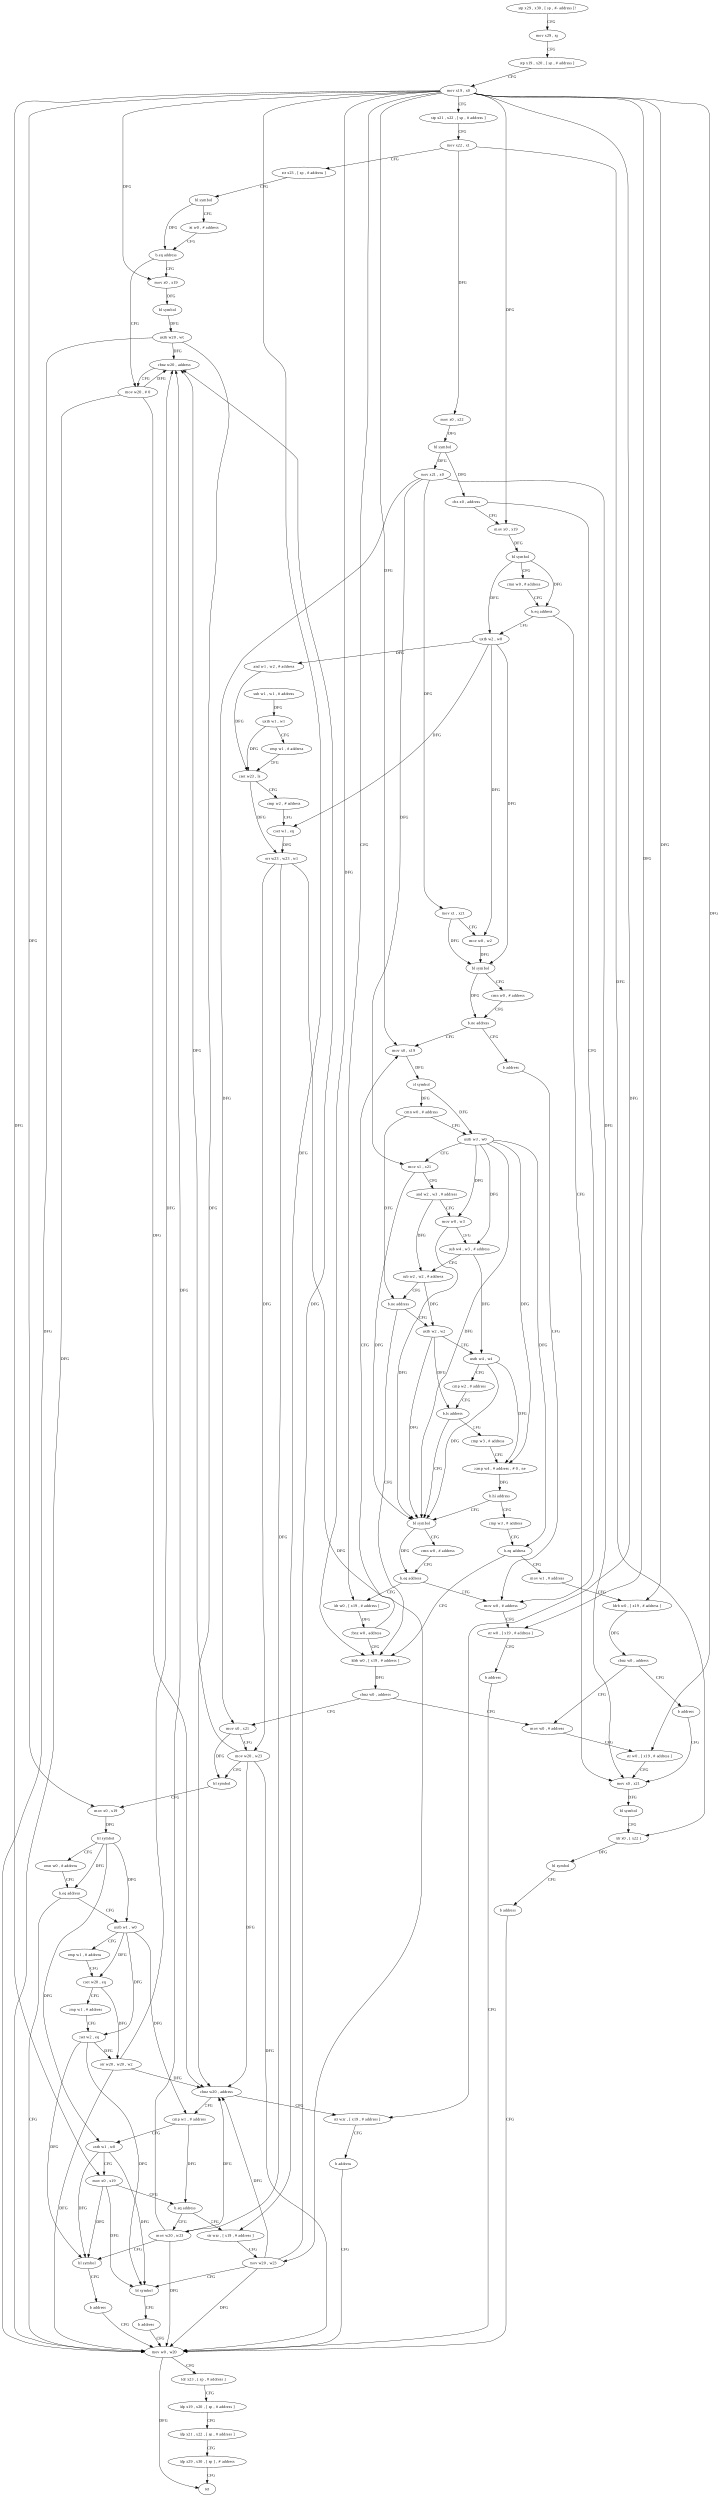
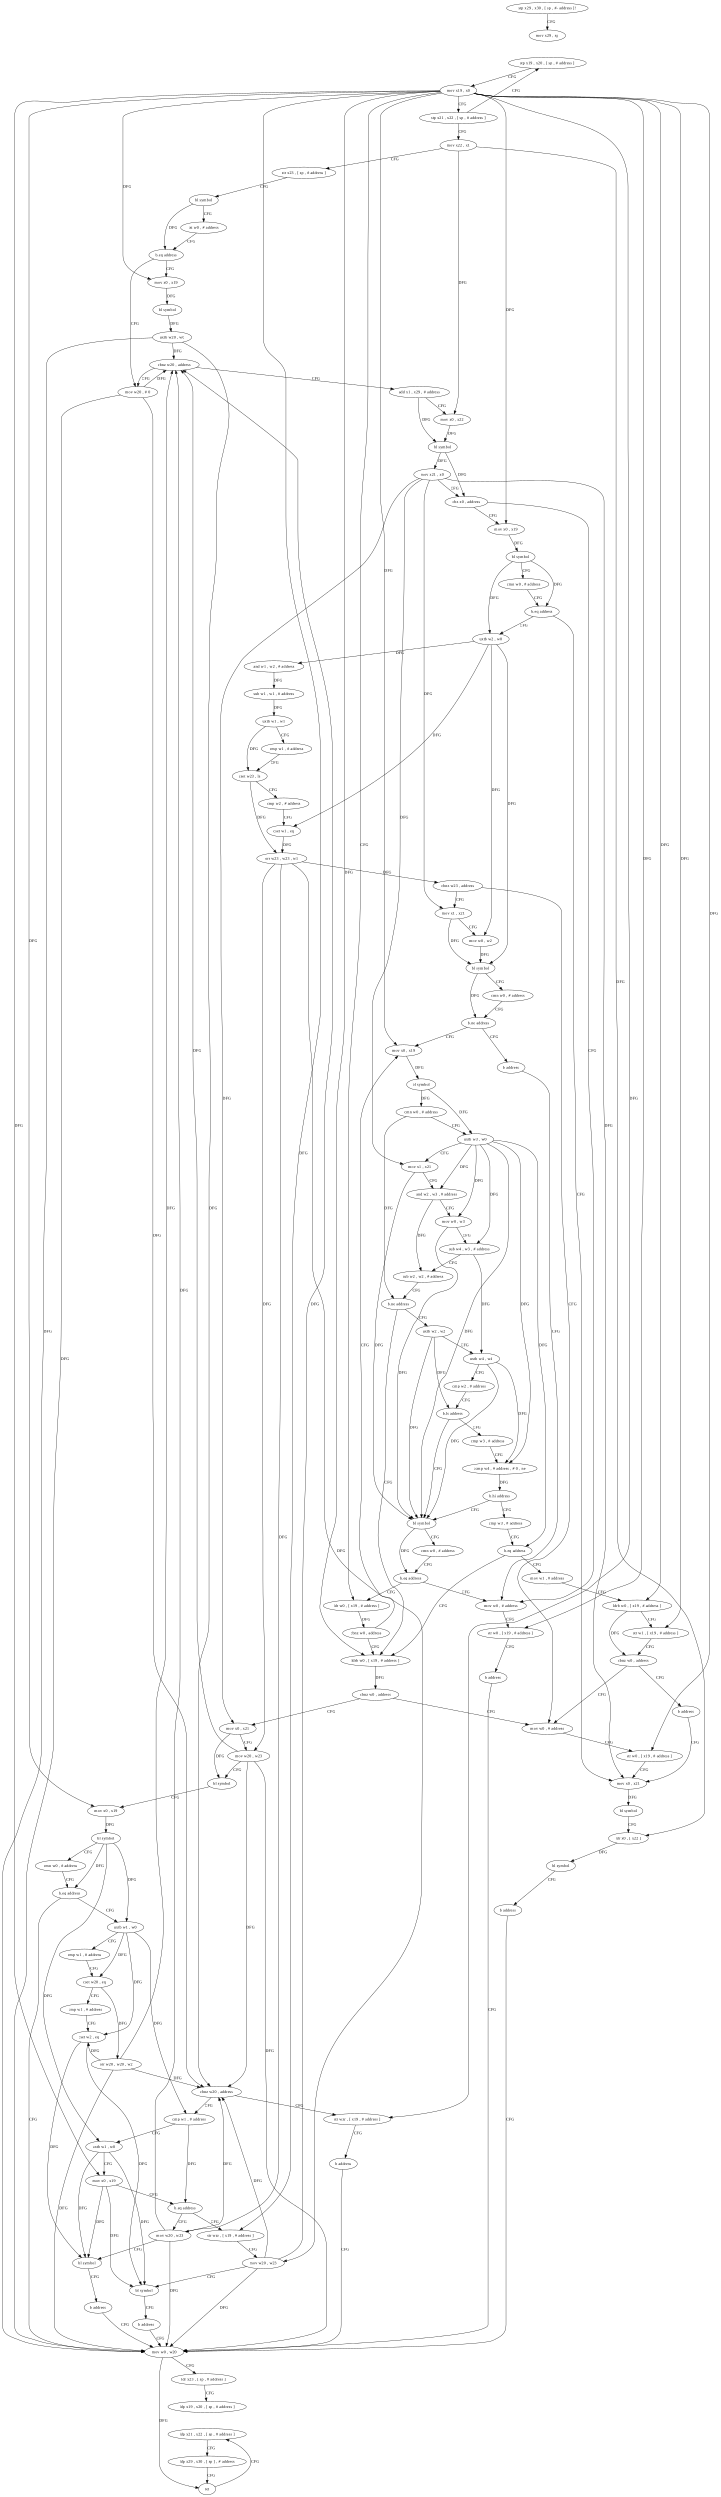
edge "mov x29 , sp" -> "stp x19 , x20 , [ sp , # address ]": now "stp x21 , x22 , [ sp , # address ]" -> "stp x19 , x20 , [ sp , # address ]"
node "add x1 , x29 , # address": added
edge "mov x21 , x0" -> "cbz x0 , address": added, label "CFG"
edge "and w1 , w2 , # address" -> "cset w23 , ls": now "and w1 , w2 , # address" -> "sub w1 , w1 , # address"
node "cbnz w23 , address": added
edge "uxtb w3 , w0" -> "and w2 , w3 , # address": added, label "DFG"
edge "sub w2 , w2 , # address" -> "uxtb w2 , w2": removed, label "DFG"
node "str w1 , [ x19 , # address ]": added
edge "cset w2 , eq" -> "orr w20 , w20 , w2": reversed
edge "ldp x19 , x20 , [ sp , # address ]" -> "ldp x21 , x22 , [ sp , # address ]": now "ret" -> "ldp x21 , x22 , [ sp , # address ]"
